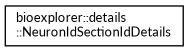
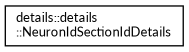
node "bioexplorer::details ::NeuronIdSectionIdDetails": label "bioexplorer::details ::NeuronIdSectionIdDetails" -> "details::details ::NeuronIdSectionIdDetails"
